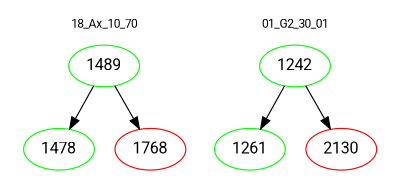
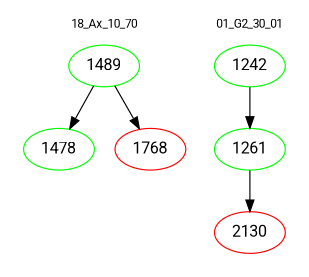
edge "1242" -> "2130": now "1261" -> "2130"
